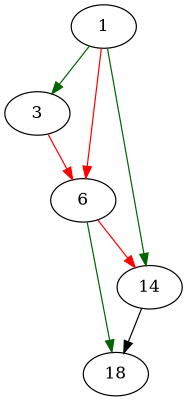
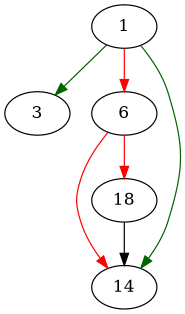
edge "3" -> "6": removed
edge "6" -> "18": color darkgreen -> red
edge "14" -> "18": reversed
